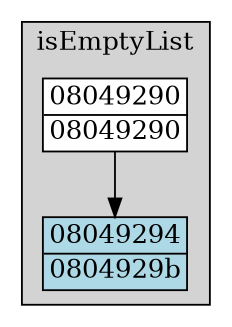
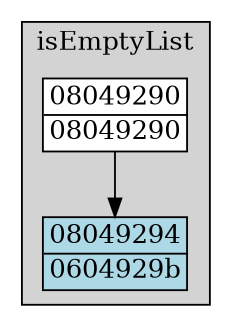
node "08049294": text "0804929b" -> "0604929b"
